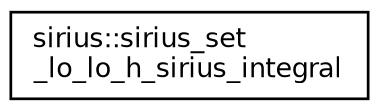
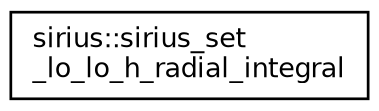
node "sirius::sirius_set _lo_lo_h_sirius_integral": label "sirius::sirius_set _lo_lo_h_sirius_integral" -> "sirius::sirius_set _lo_lo_h_radial_integral"
